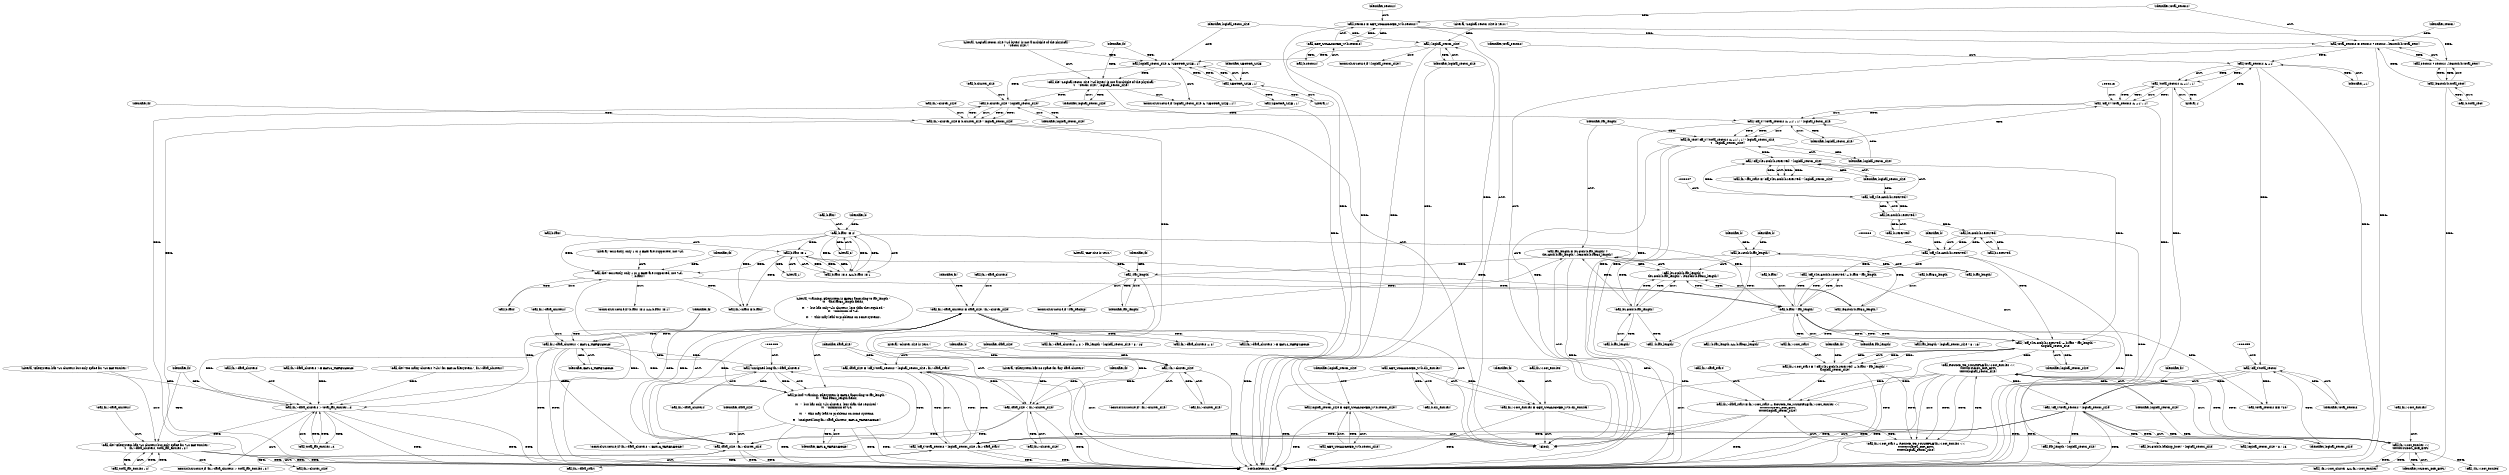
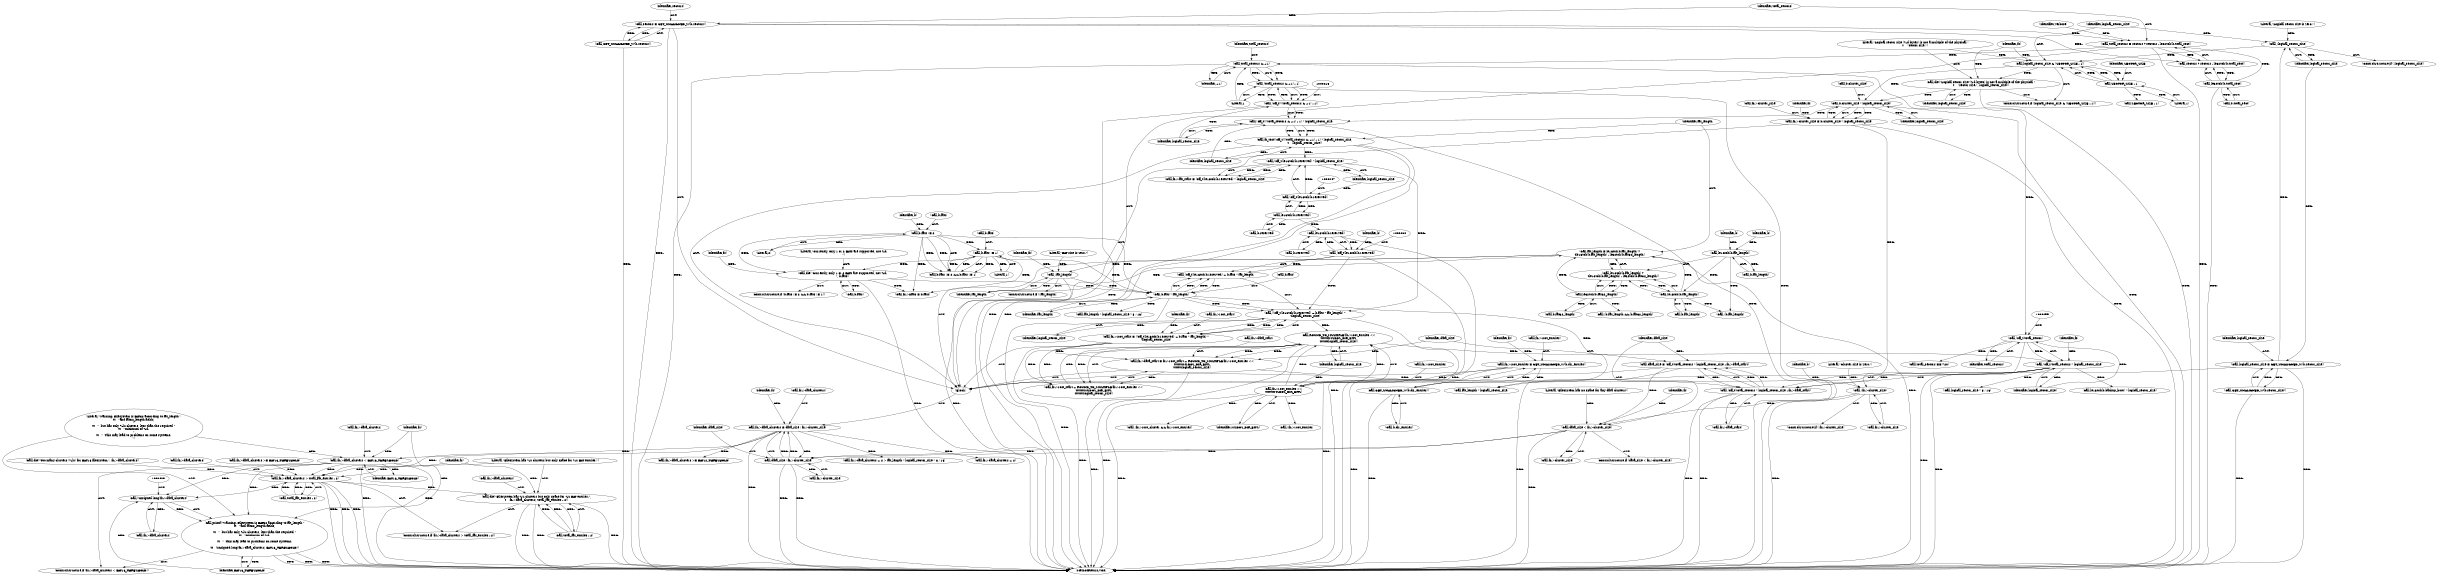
node "(Identifier,sector)": label "(Identifier,sector)" -> "(Identifier,verbose)"
node "(Call,b.sectors)": removed
edge "(Call,b.fats != 2 && b.fats != 1)" -> "(Call,b.fats != 2)": removed, label "CFG:"
edge "(Call,!logical_sector_size)" -> "(MethodReturn,void)": removed, label "DDG:"
node "(ControlStructure,if (!fat_backup))": label "(ControlStructure,if (!fat_backup))" -> "(ControlStructure,if (!fat_length))"
edge "(Call,fs->data_clusters = data_size / fs->cluster_size)" -> "(Block,)": reversed
edge "(Call,le32toh(b.fat32_length))" -> "(Call,total_sectors == 720)": now "(Call,le32toh(b.fat32_length))" -> "(Call,b.fat32_length)"
edge "(Call,(unsigned long)fs->data_clusters)" -> "(Call,fs->data_clusters > total_fat_entries - 2)": reversed
edge "(Call,b.fats * fat_length)" -> "(MethodReturn,void)": label "CFG: " -> "DDG: "
edge "(Call,fs->root_entries = GET_UNALIGNED_W(b.dir_entries))" -> "(Call,GET_UNALIGNED_W(b.dir_entries))": added, label "CFG:"
edge "(Call,logical_sector_size = GET_UNALIGNED_W(b.sector_size))" -> "(Call,GET_UNALIGNED_W(b.sector_size))": label "AST: " -> "CFG: "
edge "(Call,(off_t)total_sectors * logical_sector_size)" -> "(Call,le16toh(b.backup_boot) * logical_sector_size)": label "CFG: " -> "DDG: "
node "(ControlStructure,if (data_size < fs->cluster_size))": added
